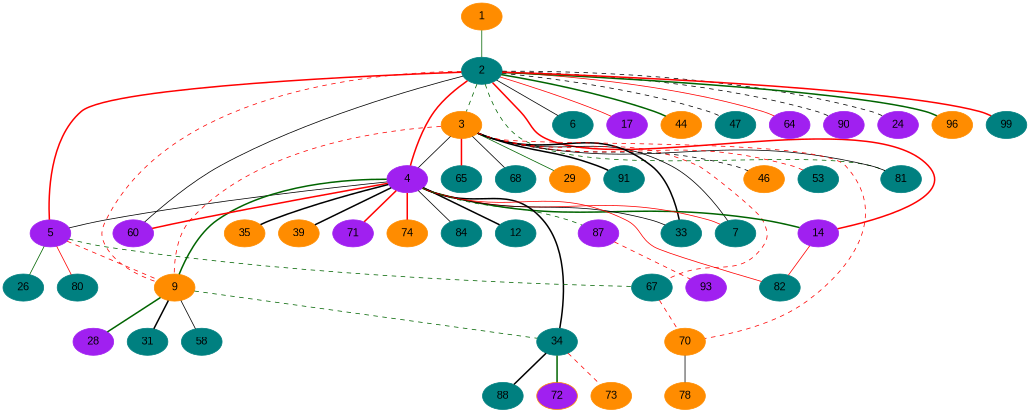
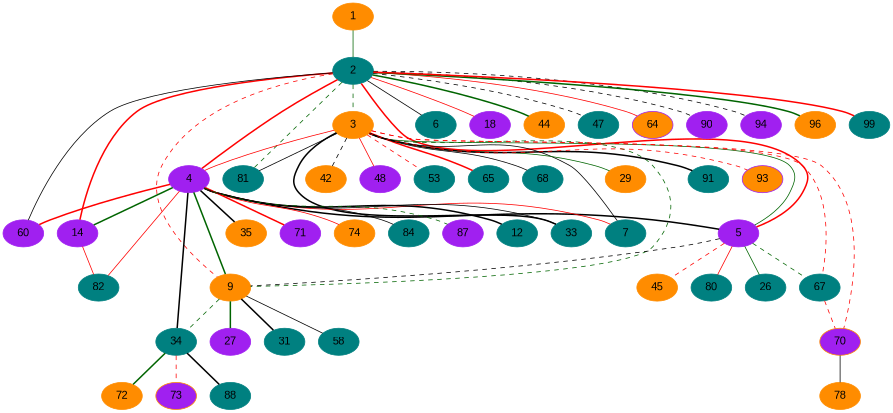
node "17": label "17" -> "18"
node "64": fillcolor purple -> darkorange
node "24": label "24" -> "94"
edge "3" -- "5": added
edge "3" -- "4": color black -> red
edge "3" -- "9": color red -> darkgreen
node "48": added
node "46": label "46" -> "42"
edge "4" -- "5": style solid -> bold
edge "4" -- "74": style bold -> solid
node "39": removed
edge "5" -- "9": color red -> black
edge "87" -- "93": now "3" -- "93"
node "45": added
node "93": fillcolor purple -> darkorange
node "28": label "28" -> "27"
node "70": fillcolor darkorange -> purple
node "72": fillcolor purple -> darkorange
node "73": fillcolor darkorange -> purple
